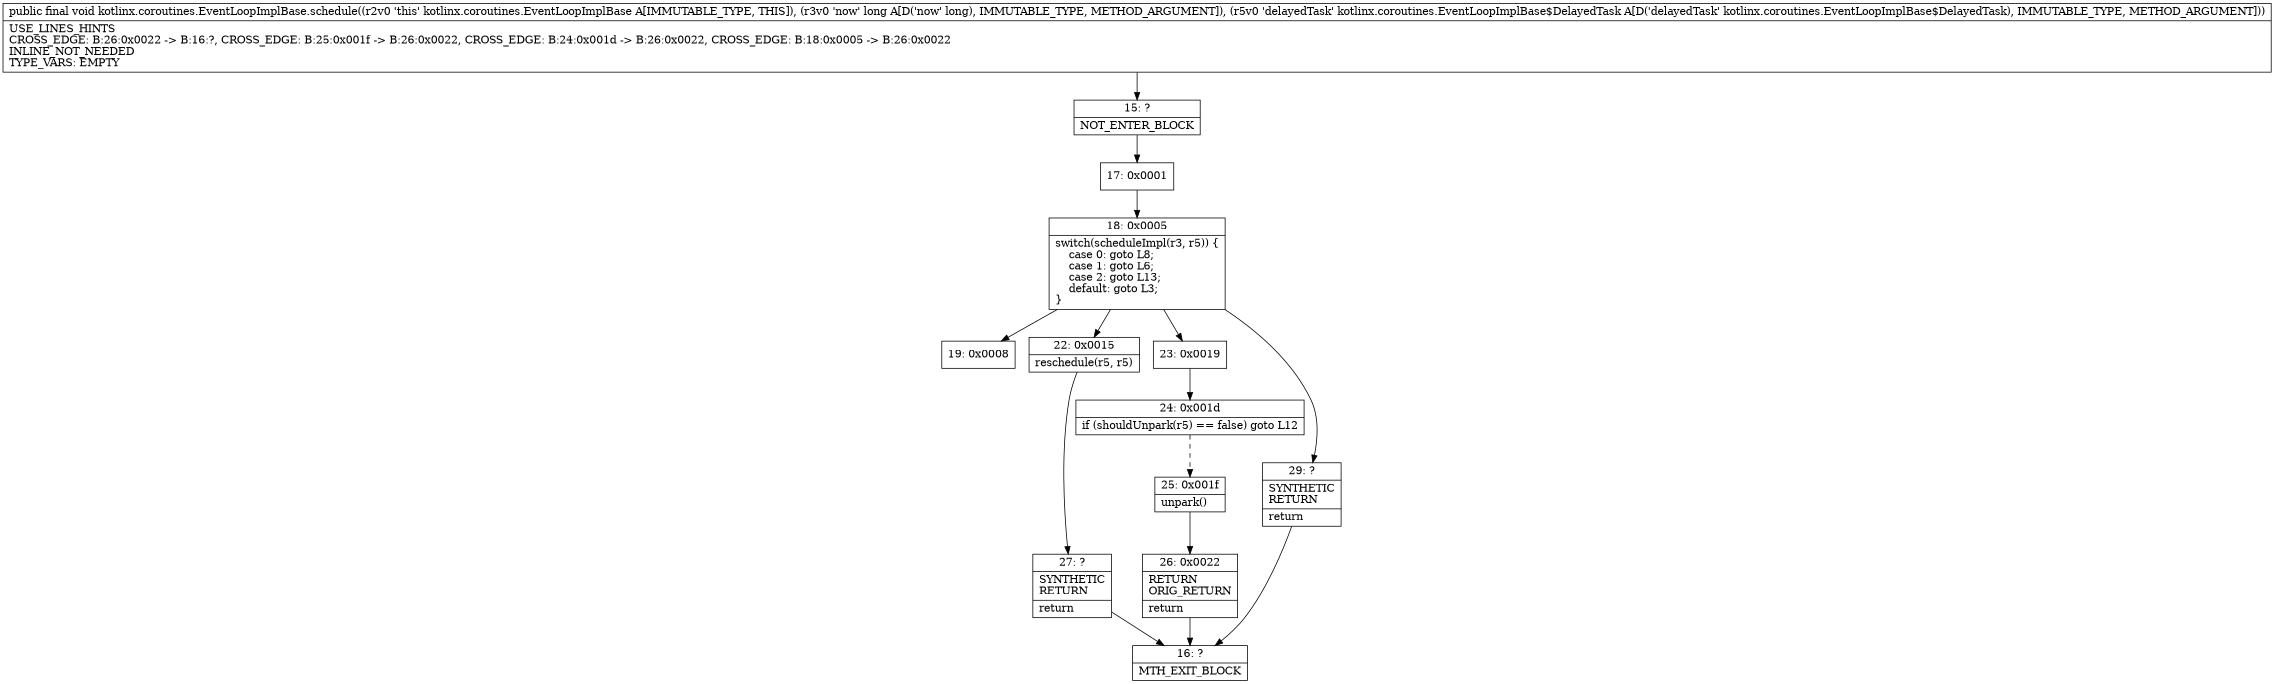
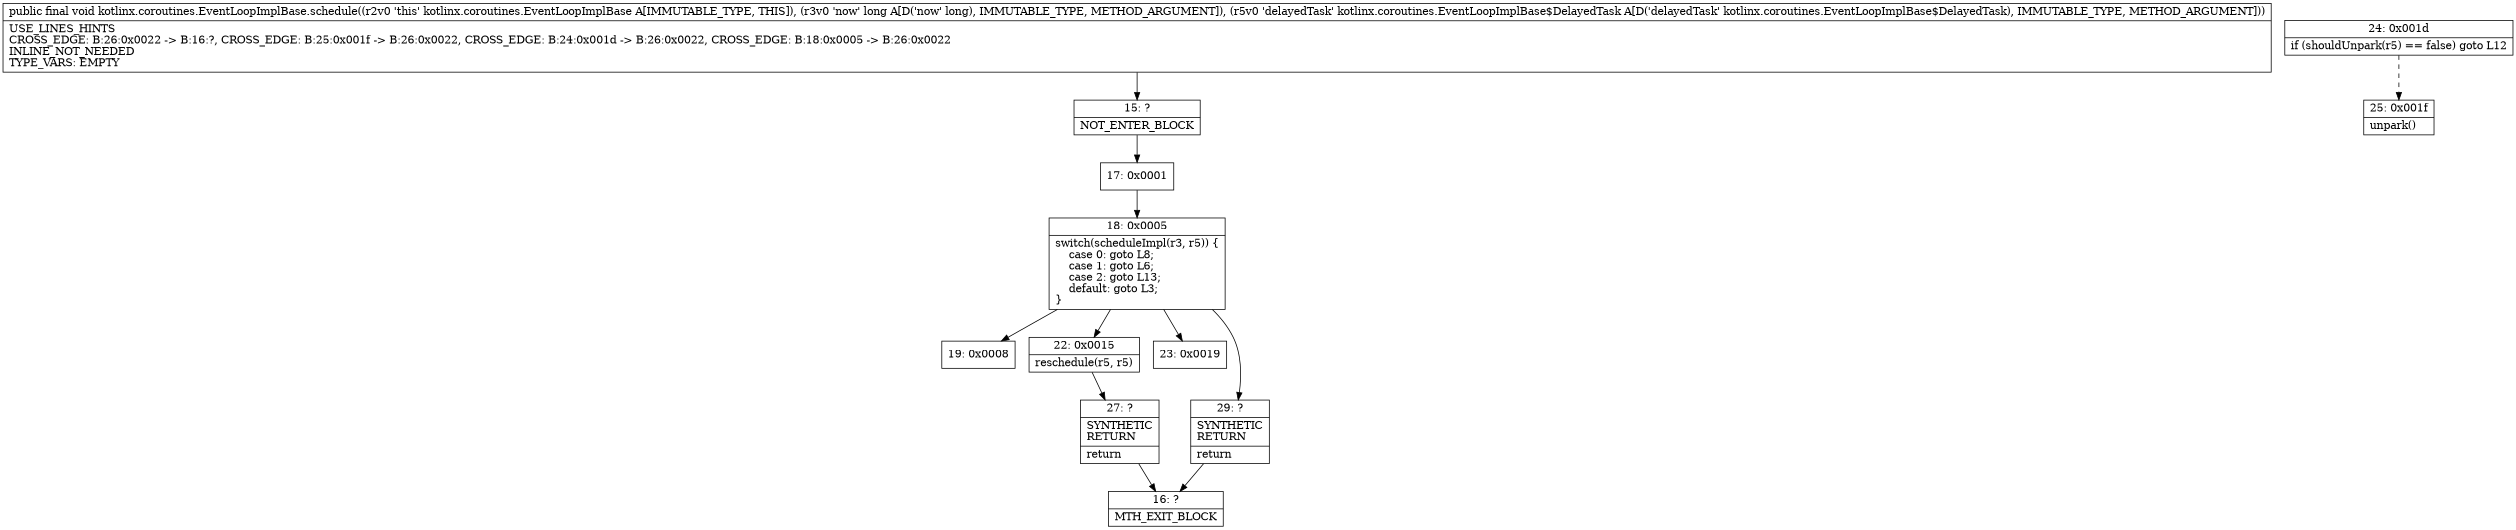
edge "23: 0x0019" -> "24: 0x001d": removed
node "26: 0x0022": removed
